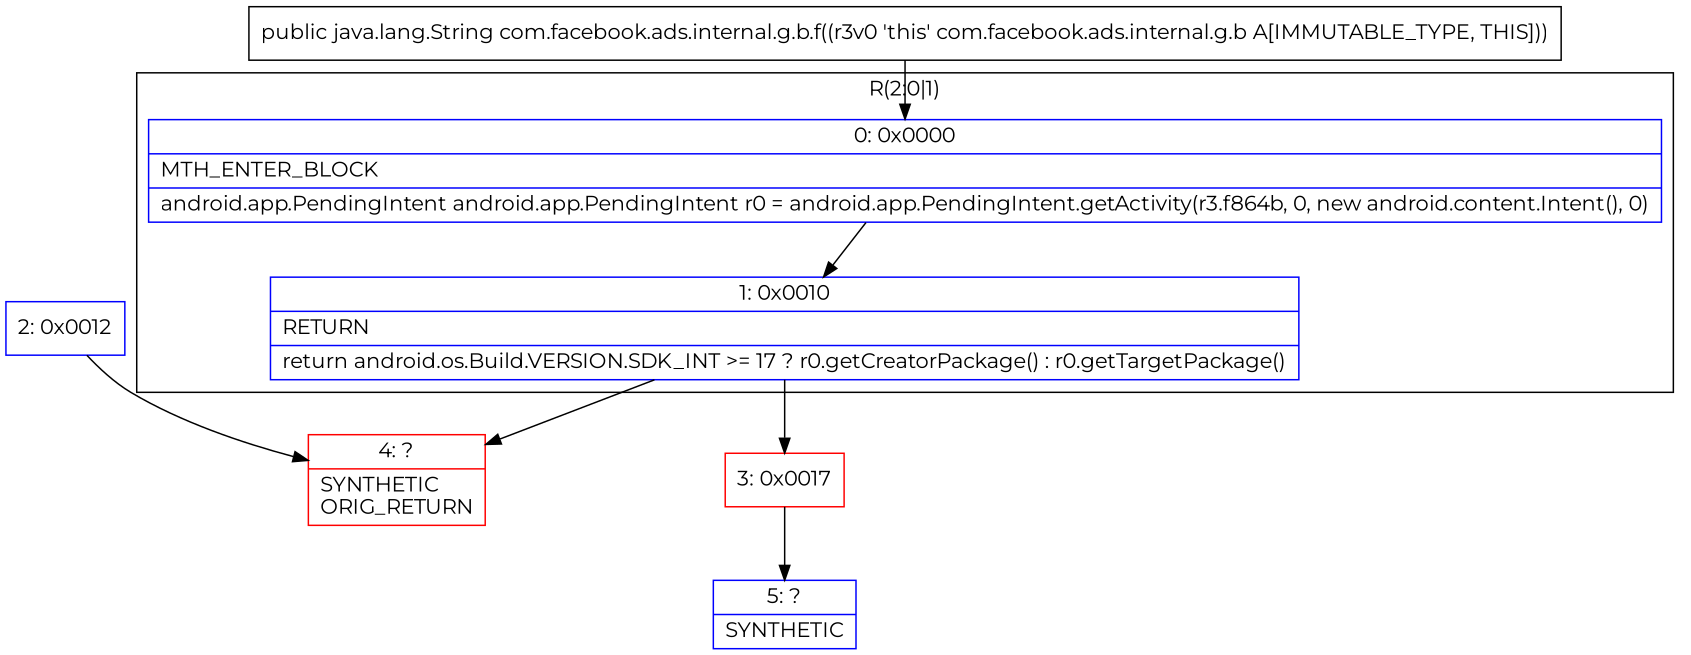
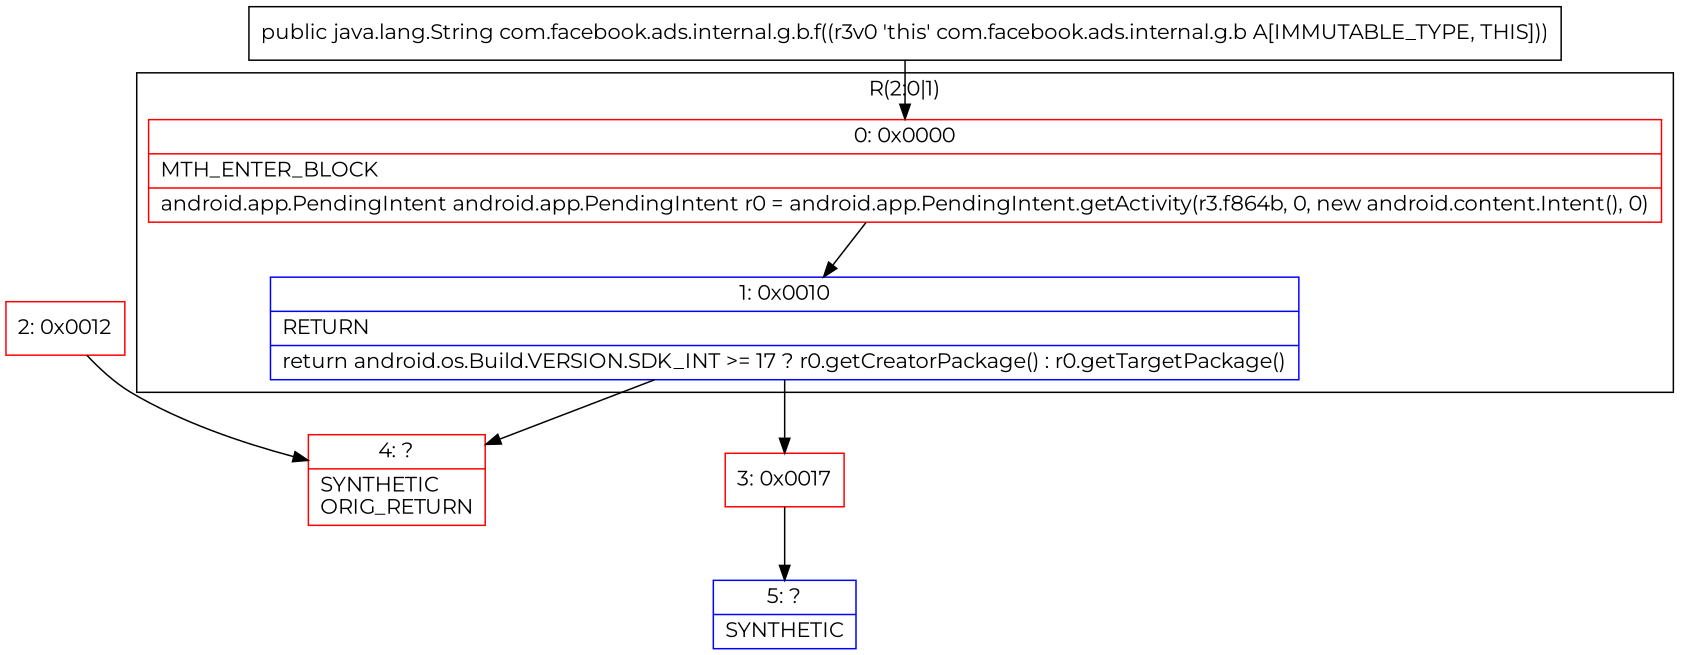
node "0: 0x0000": color blue -> red
node "2: 0x0012": color blue -> red
